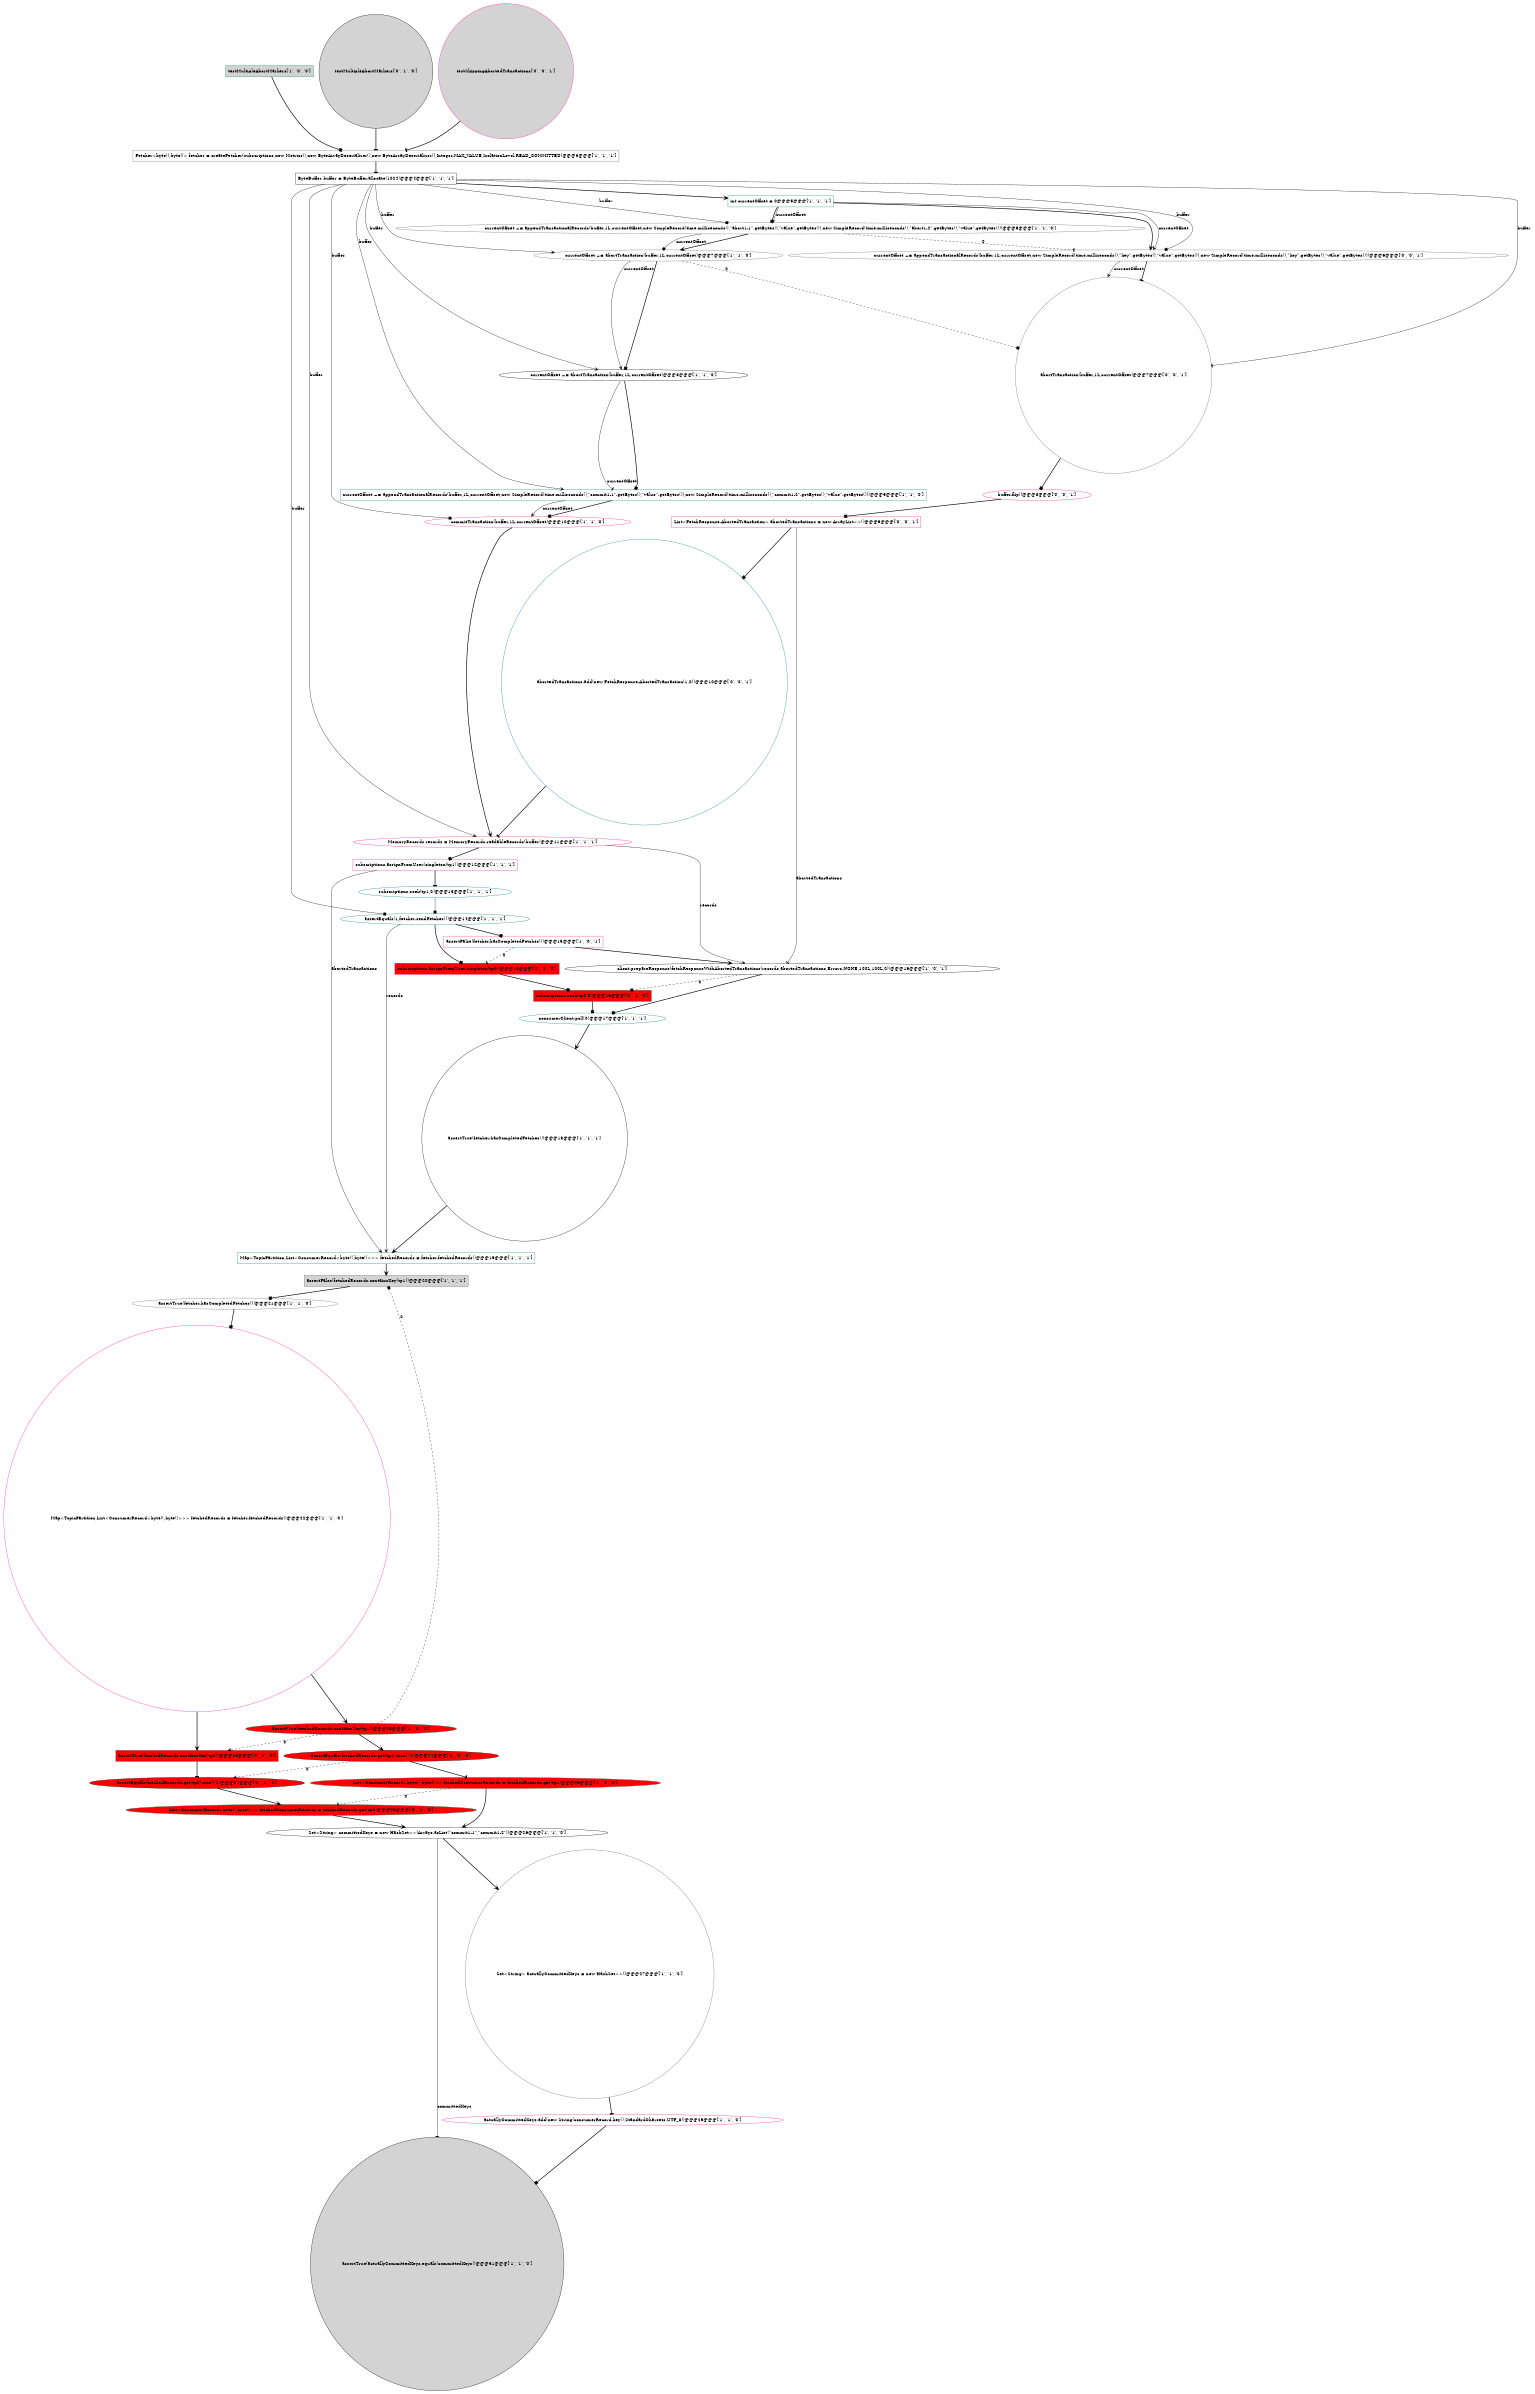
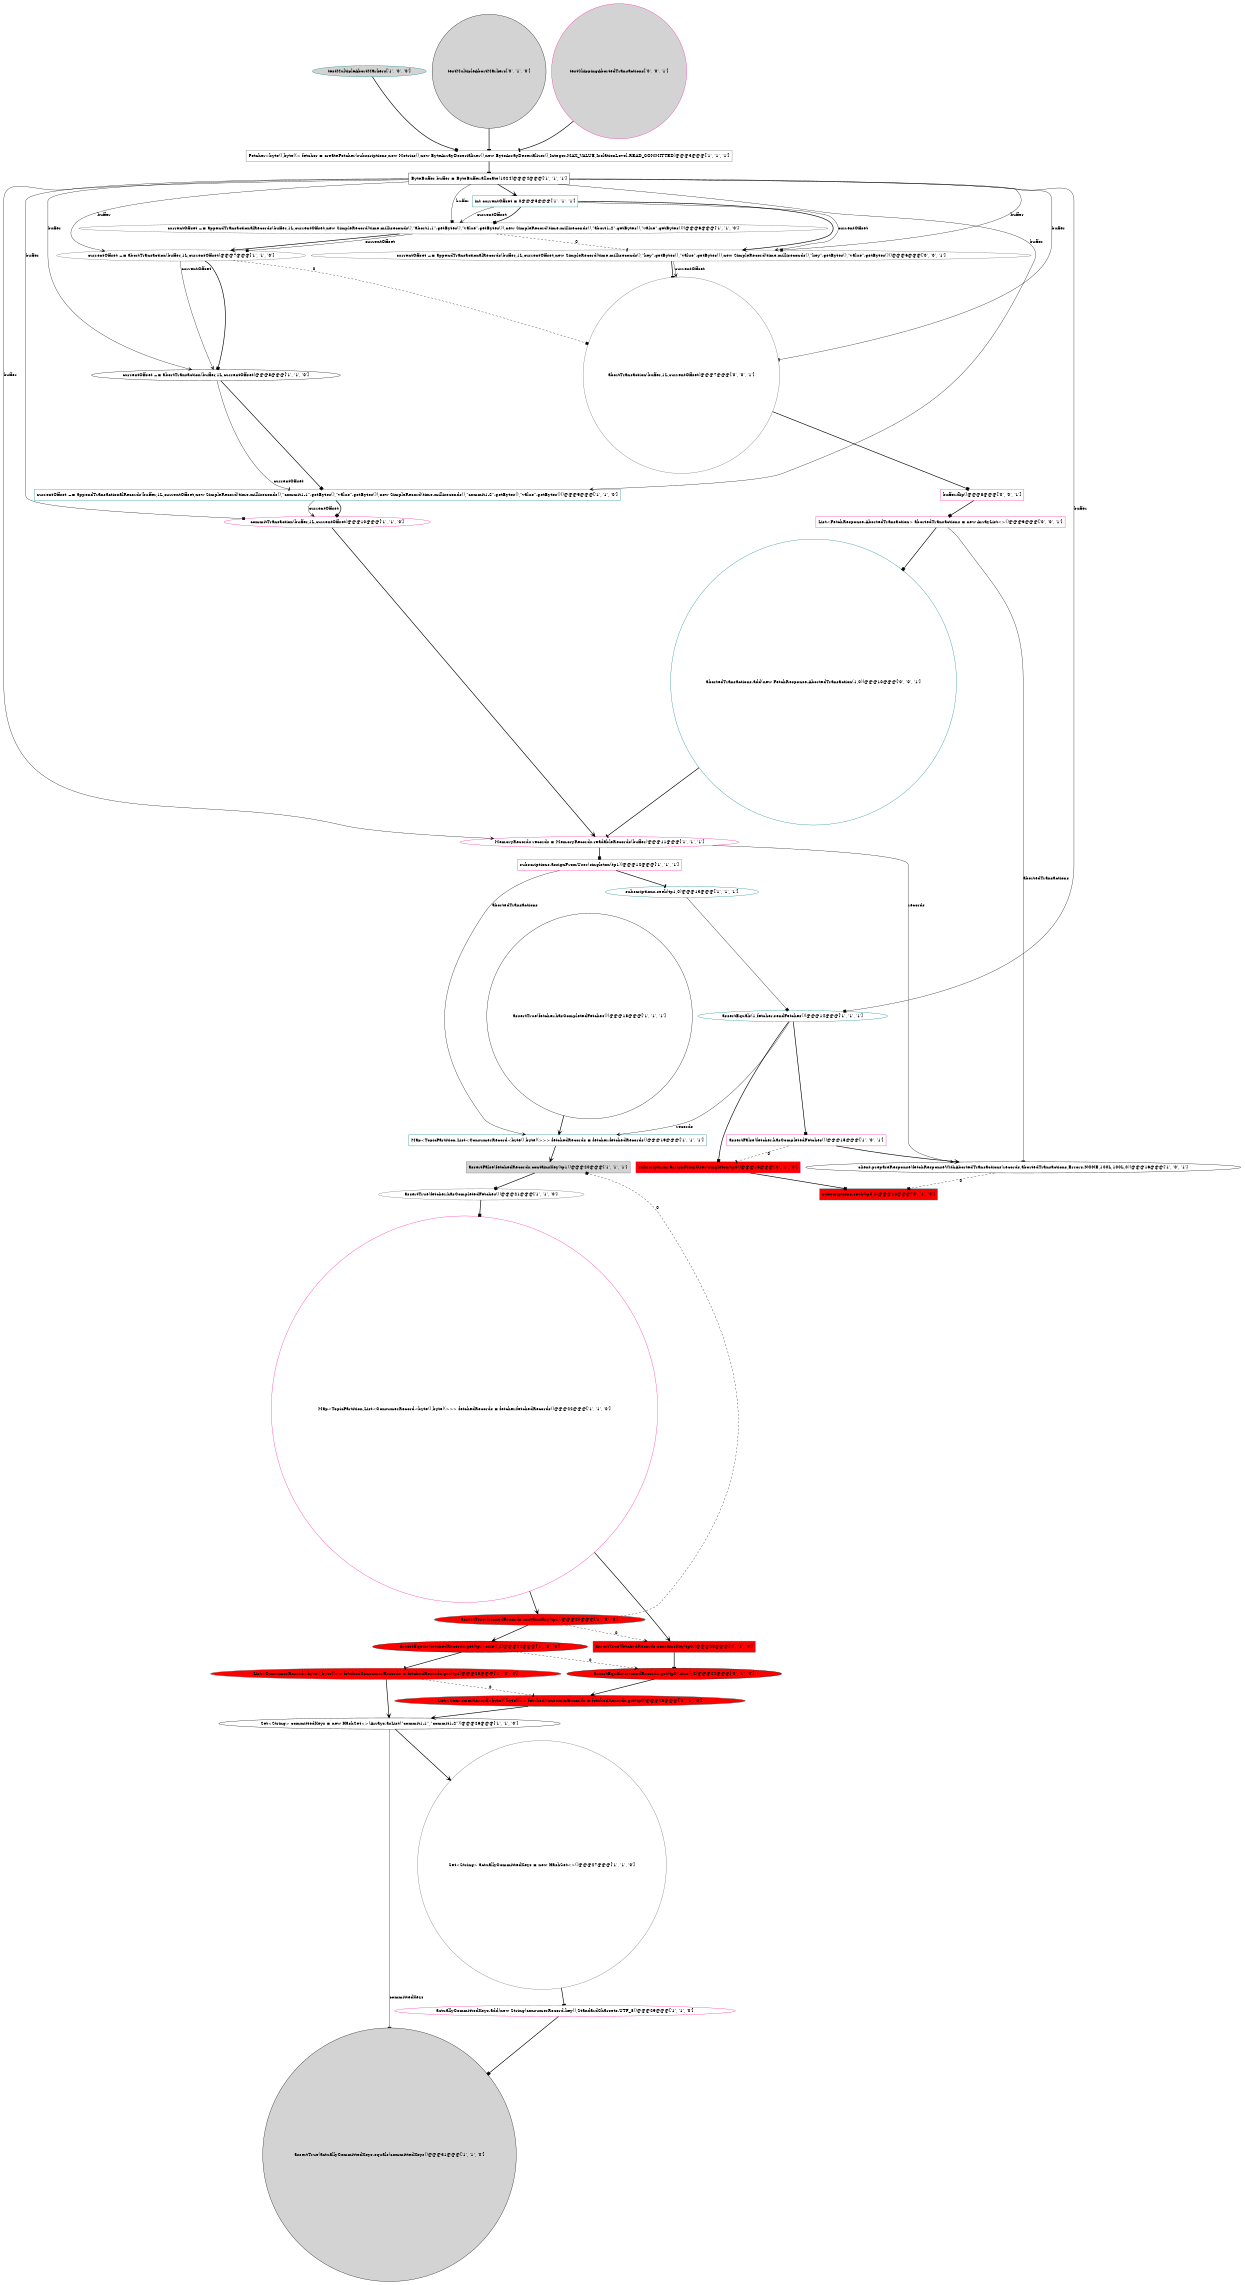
node "testMultipleAbortMarkers['1', '0', '0']": shape box -> ellipse
node "buffer.flip()@@@8@@@['0', '0', '1']": shape ellipse -> box
node "consumerClient.poll(0)@@@17@@@['1', '1', '1']": removed
